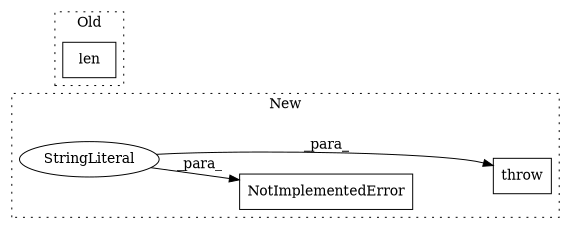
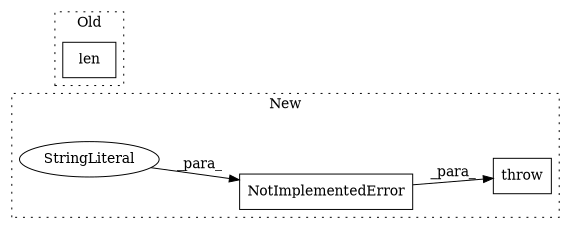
edge "StringLiteral" -> "throw": now "NotImplementedError" -> "throw"
